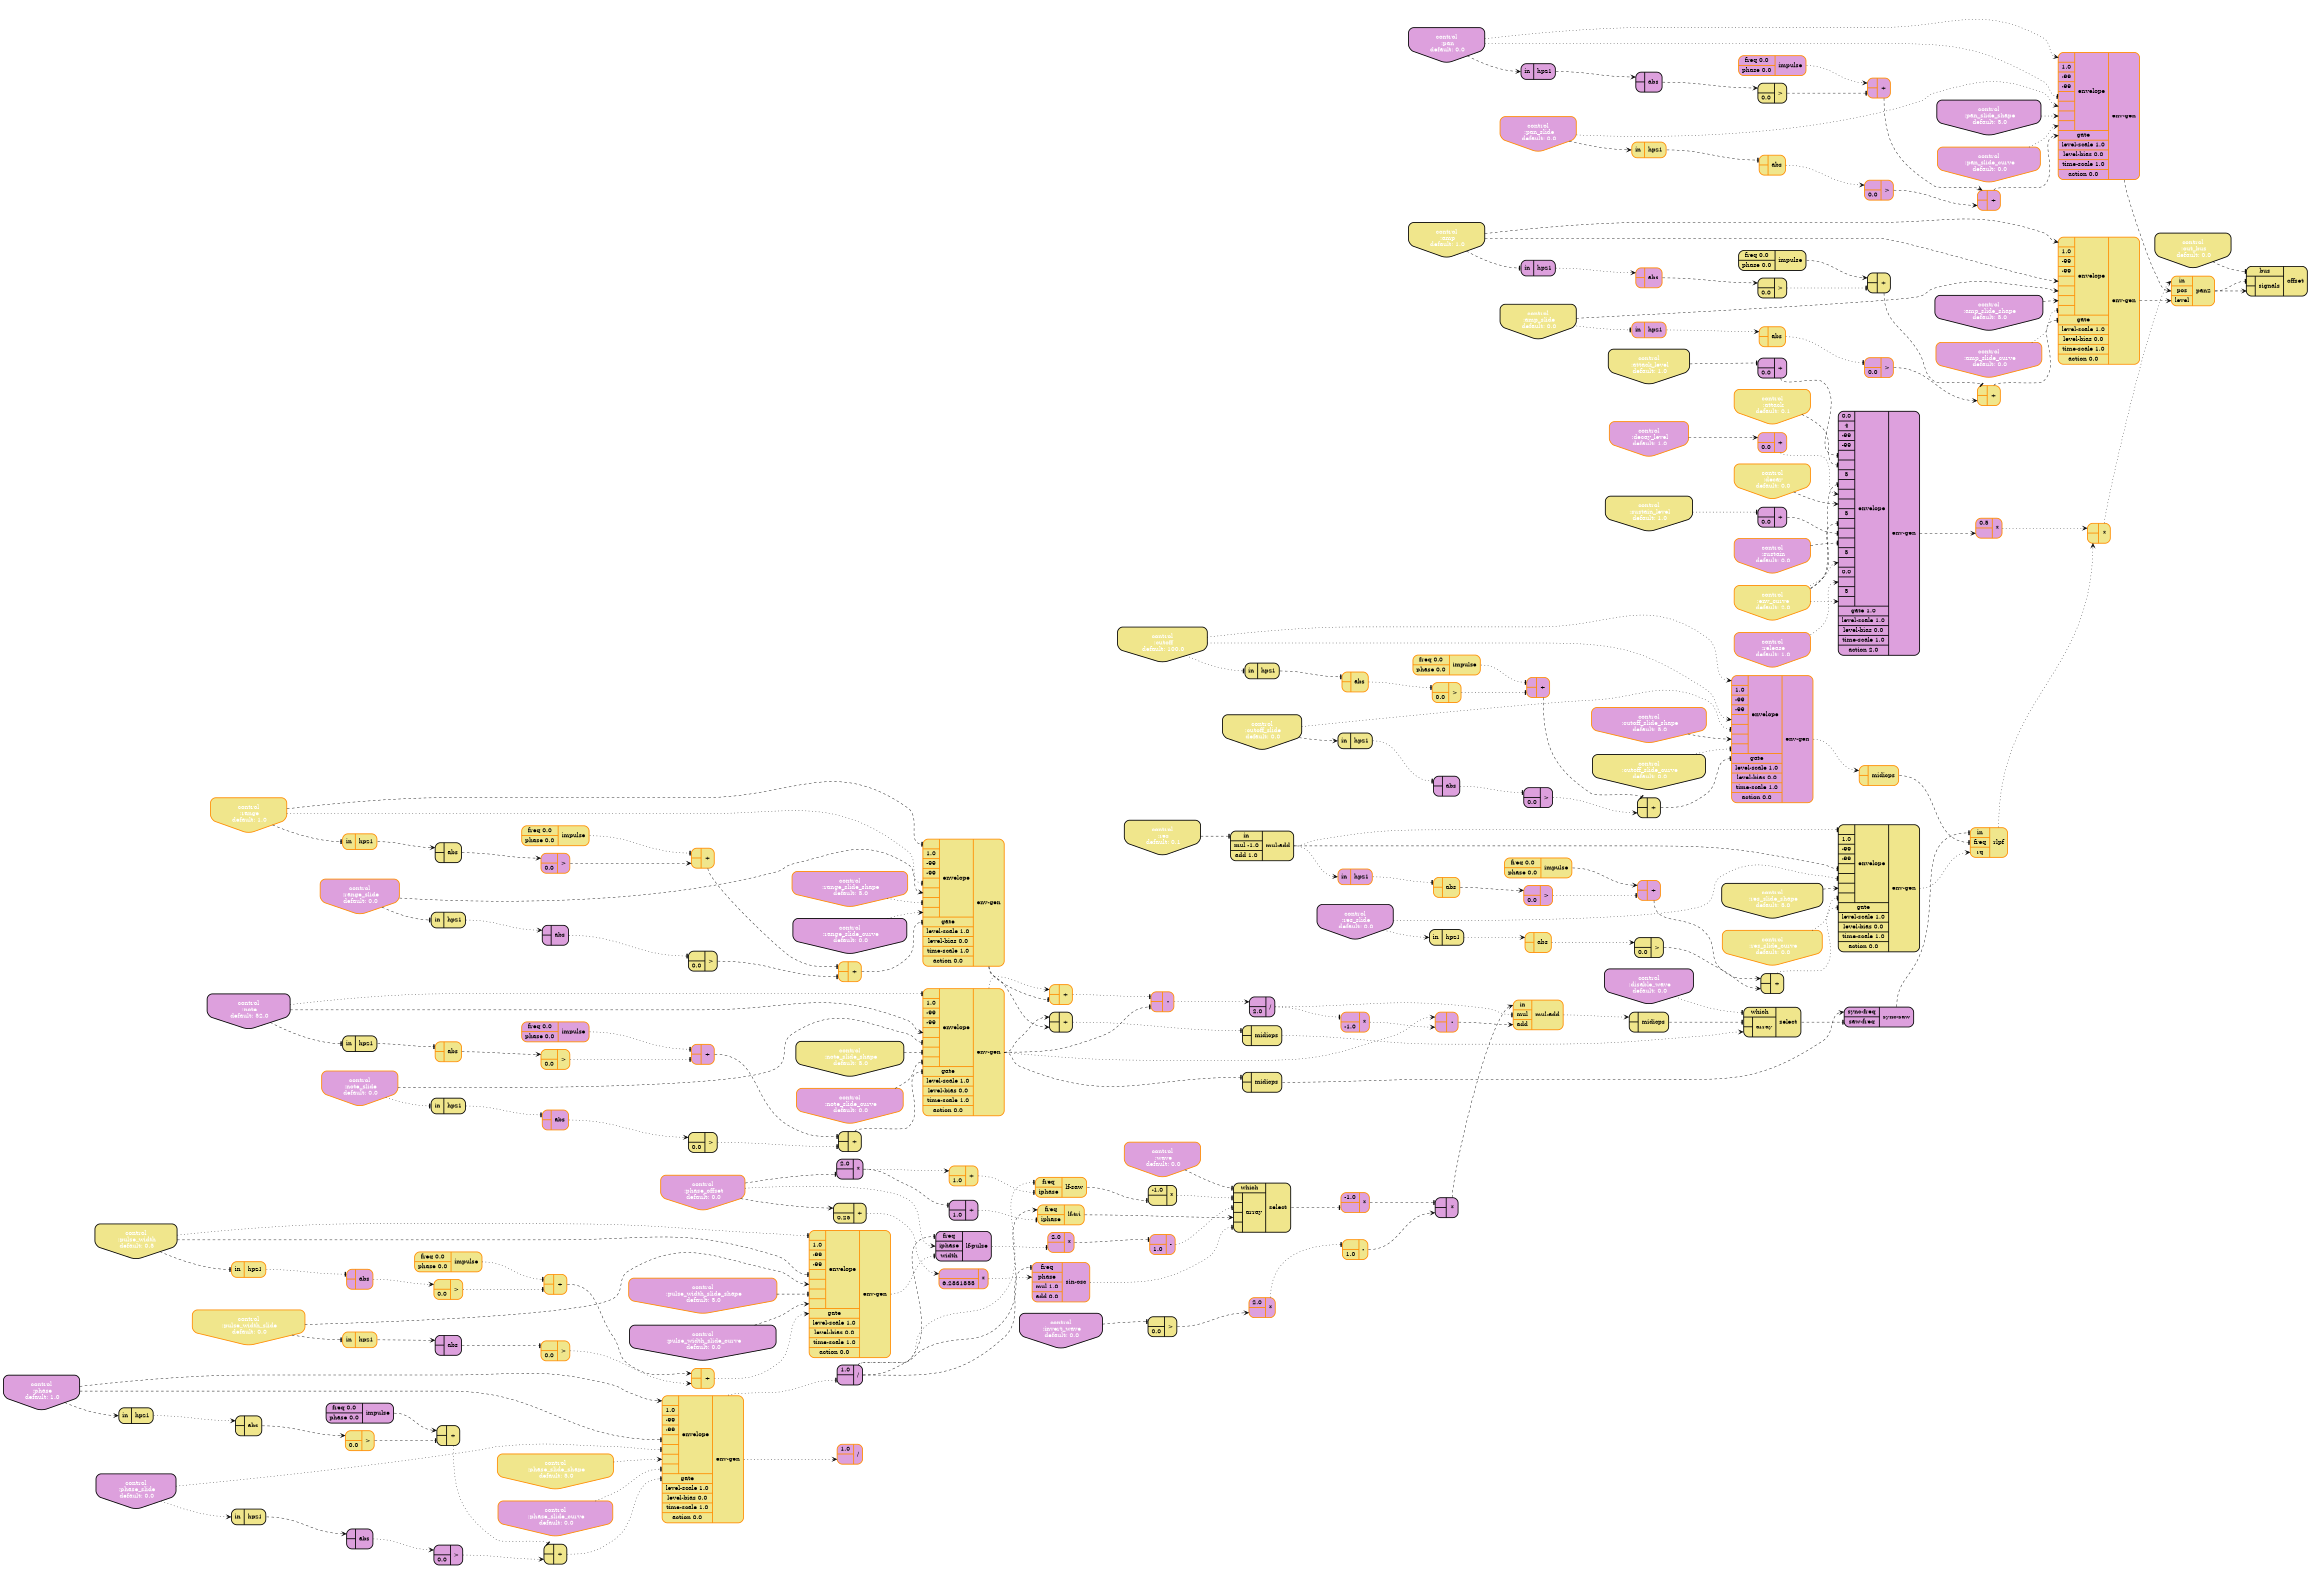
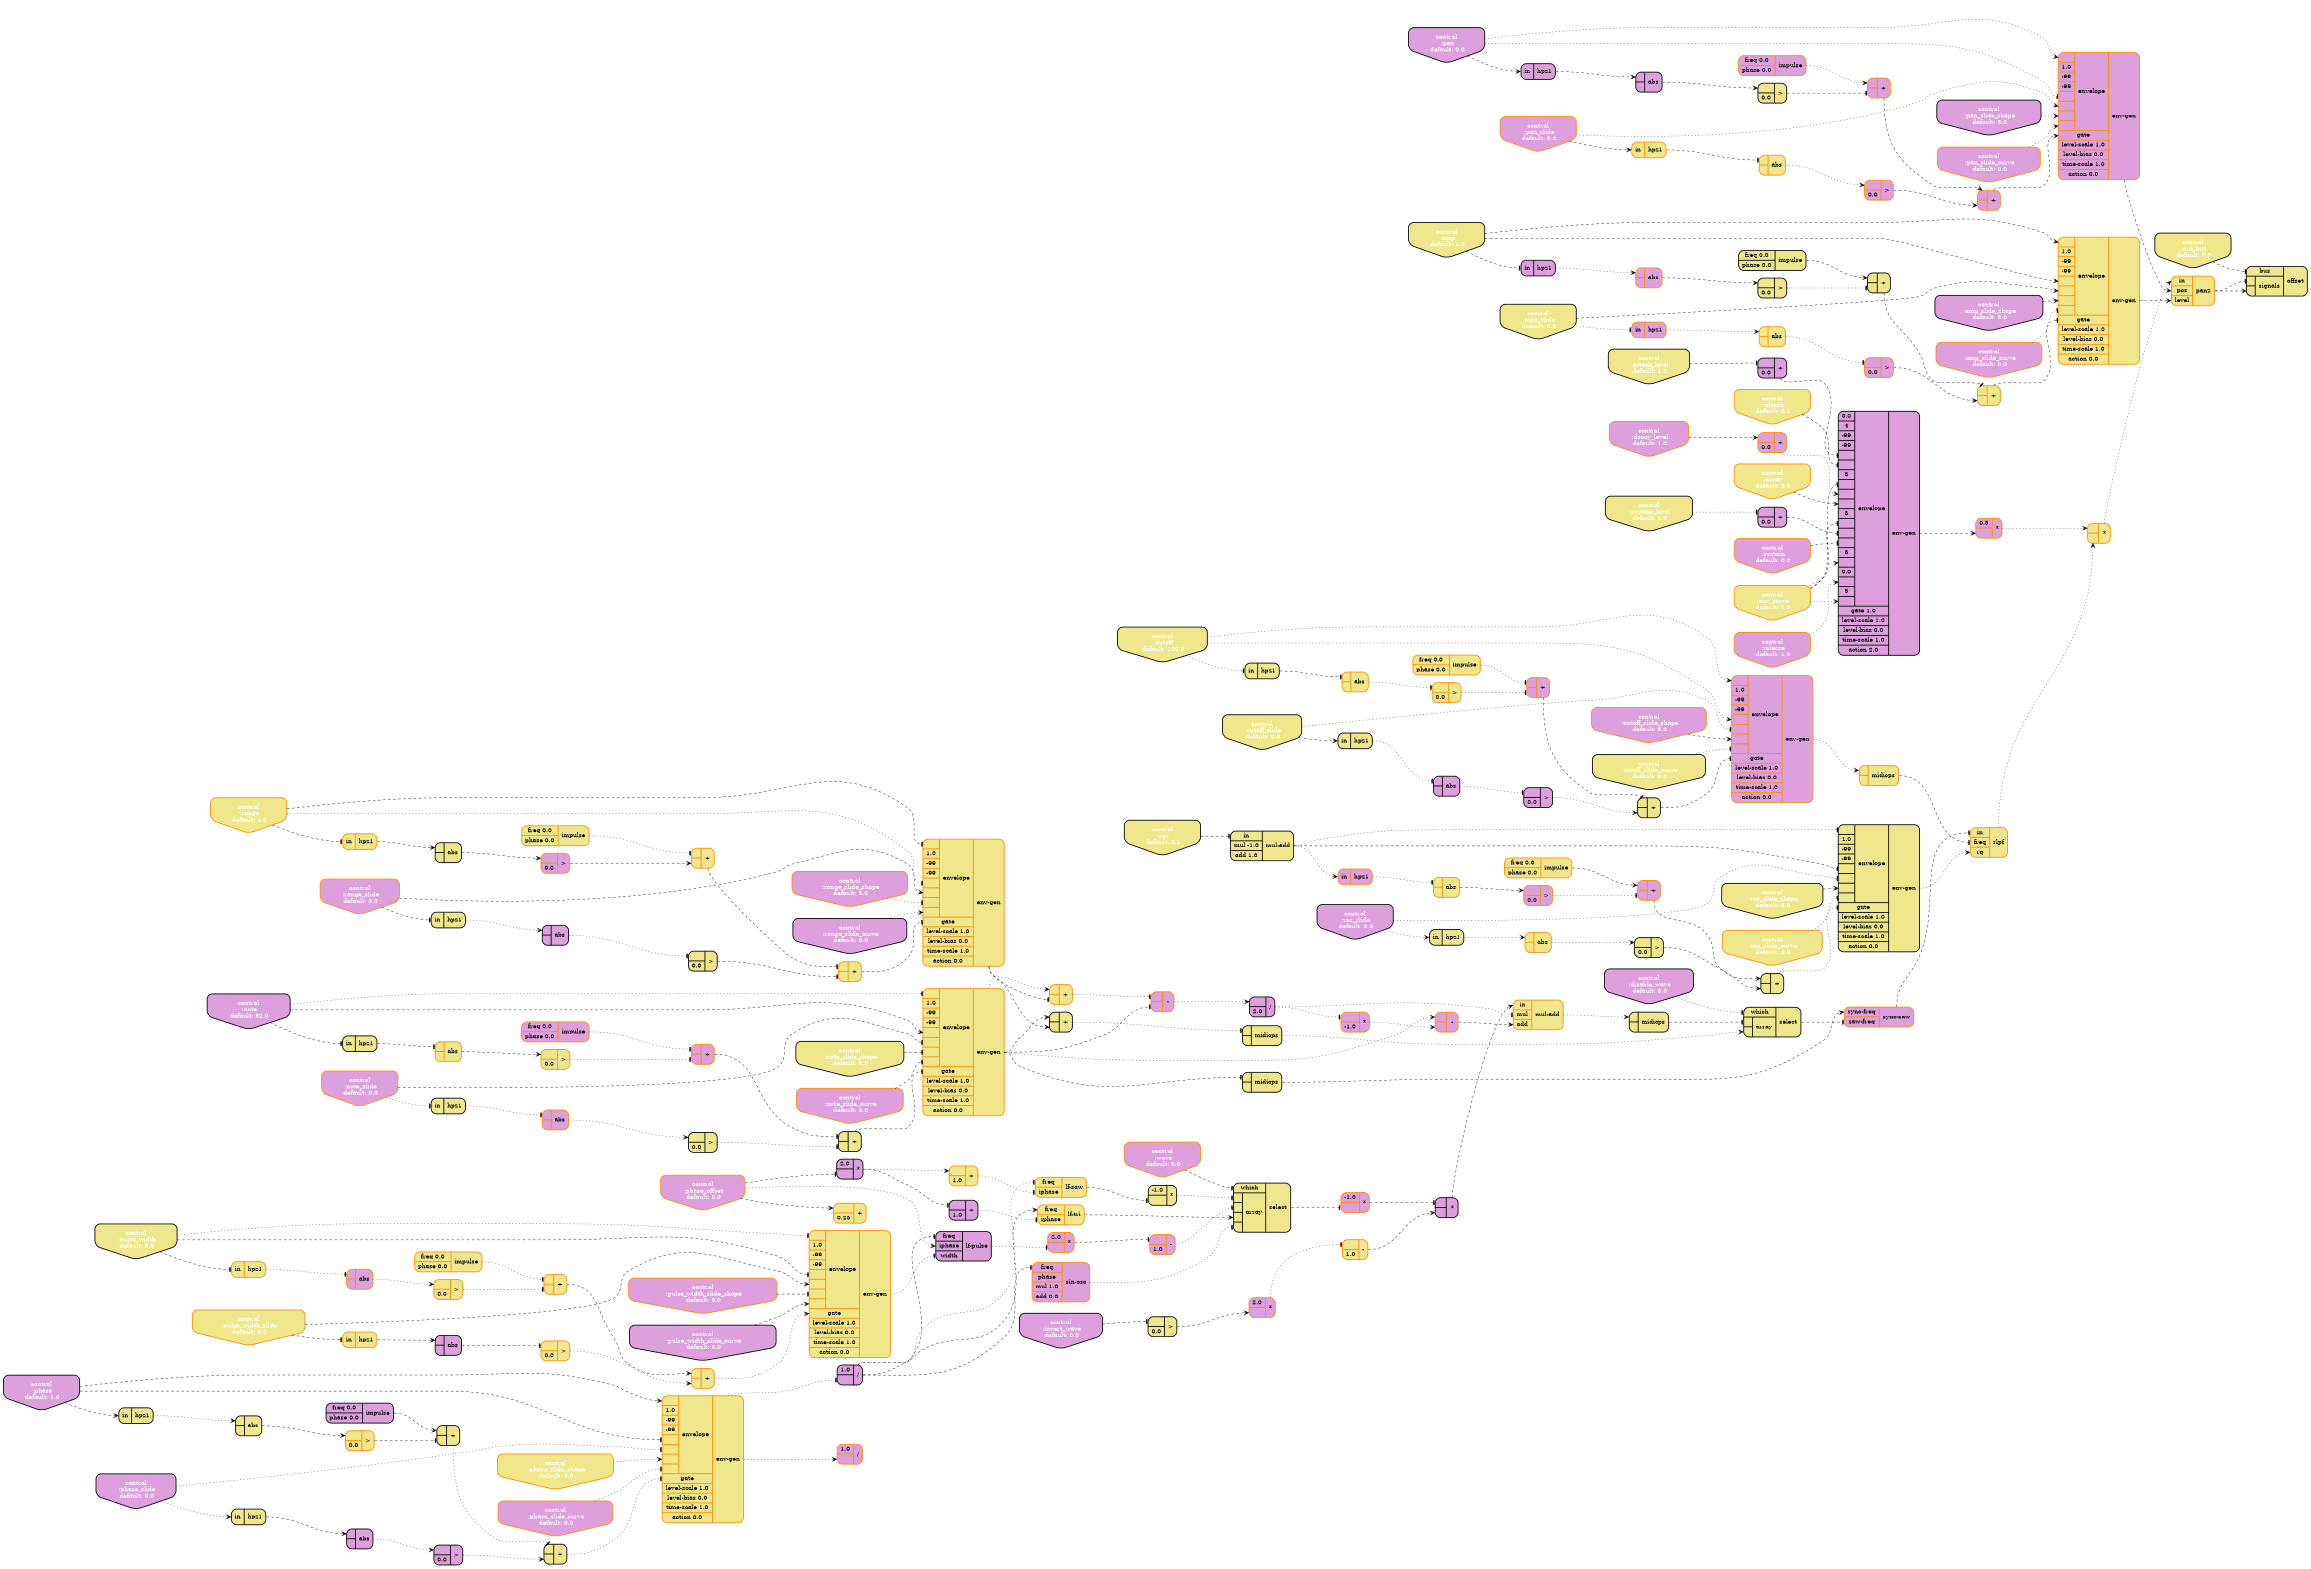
node "sync-freq": color black -> darkorange
node "0.25": color black -> darkorange
node "6.2831855": removed
